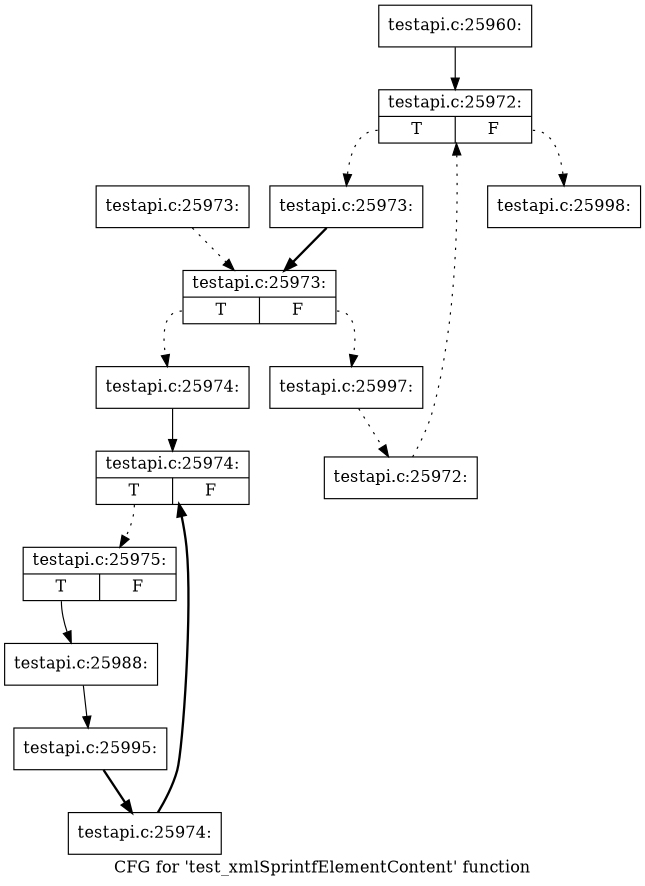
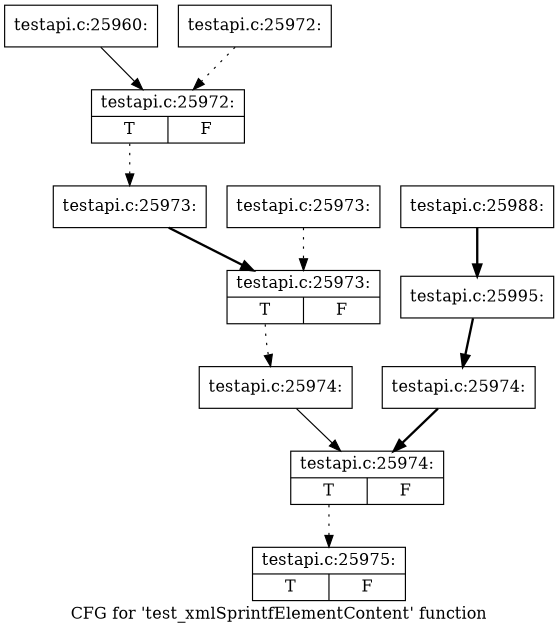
node "testapi.c:25998:": removed
node "testapi.c:25997:": removed
edge "testapi.c:25975:" -> "testapi.c:25988:": removed
edge "testapi.c:25988:" -> "testapi.c:25995:": style solid -> bold
